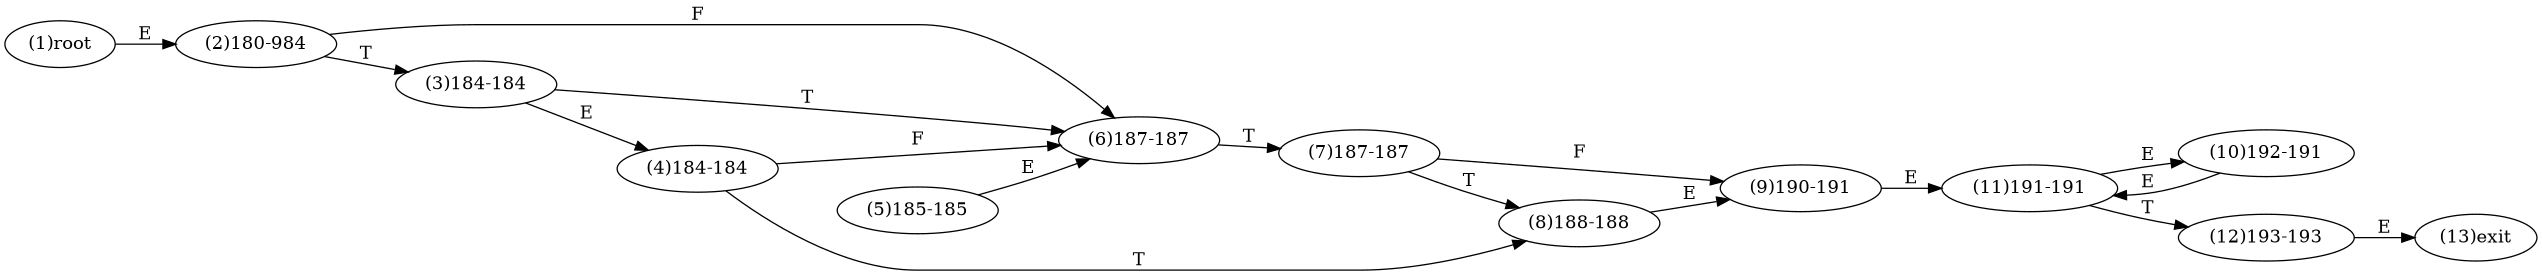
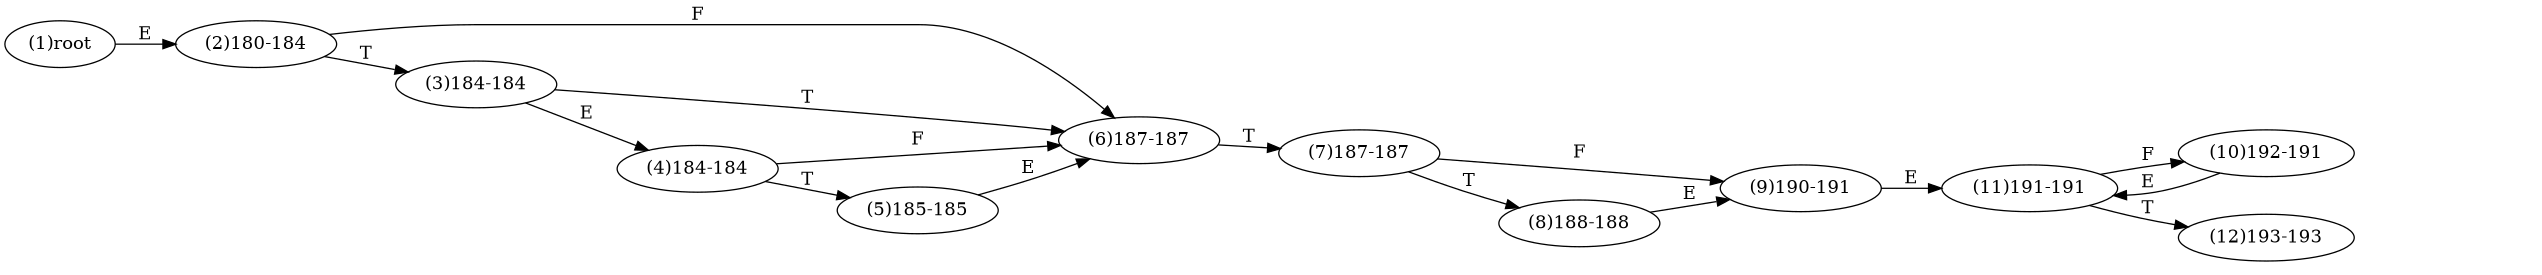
node "(2)180-984": label "(2)180-984" -> "(2)180-184"
edge "(11)191-191" -> "(10)192-191": label "E" -> "F"
node "(13)exit": removed
edge "(4)184-184" -> "(8)188-188": now "(4)184-184" -> "(5)185-185"
